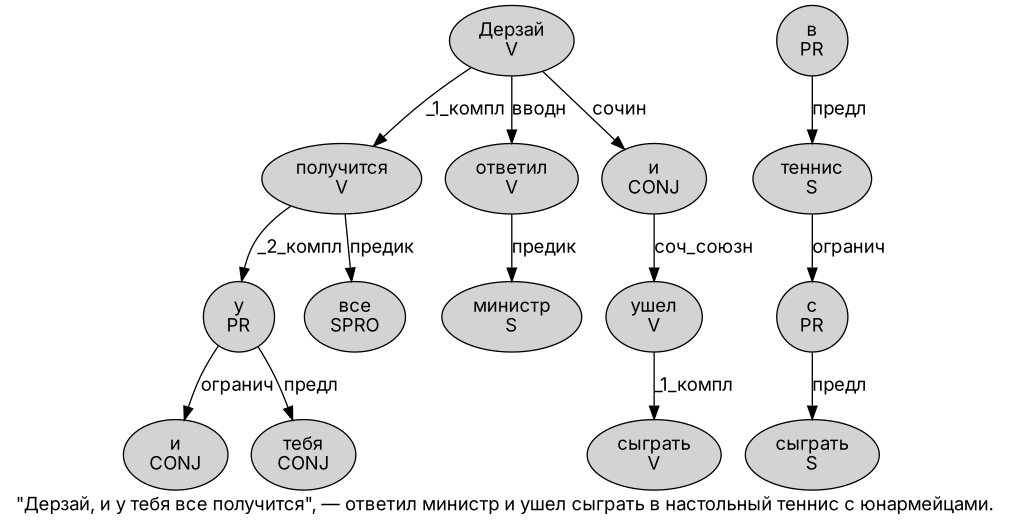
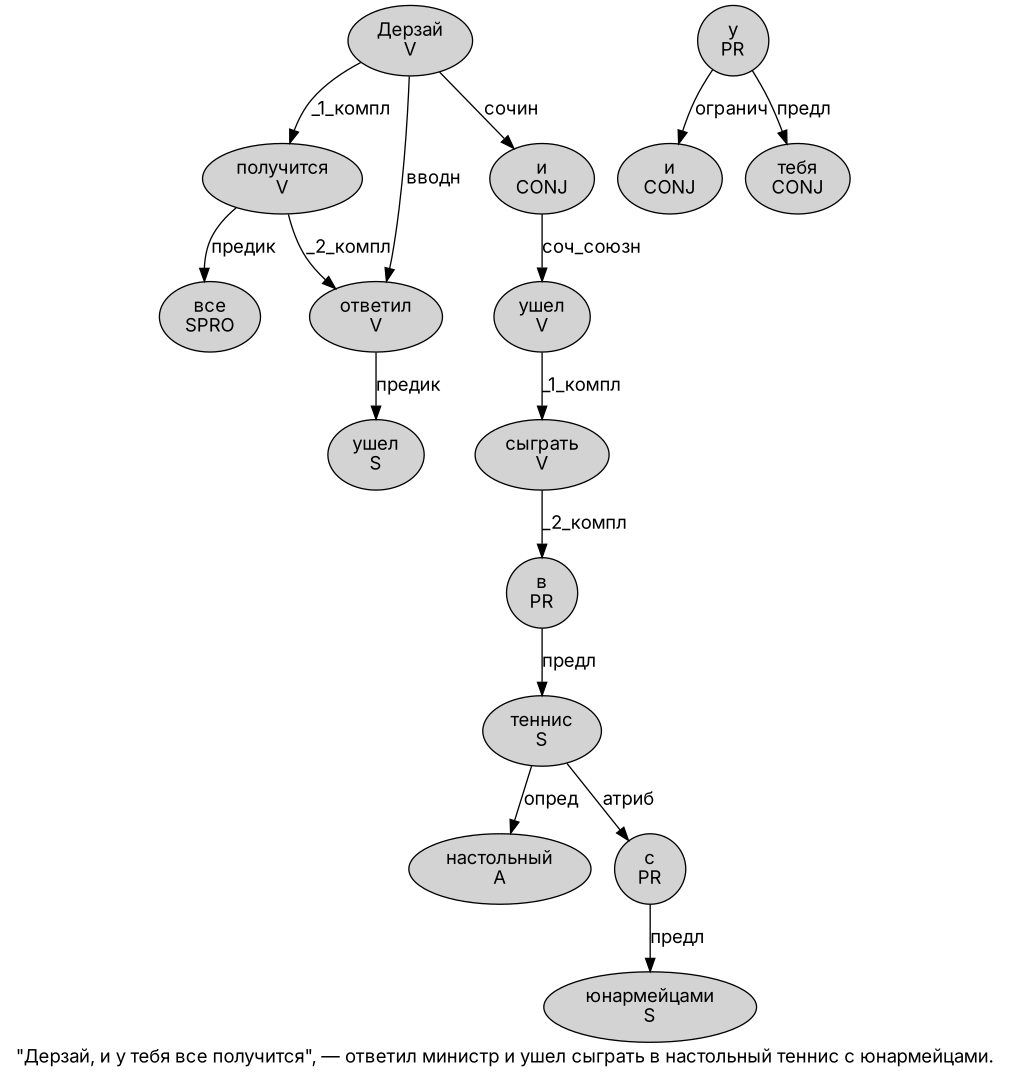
edge "получится V" -> "у PR": now "получится V" -> "ответил V"
edge "теннис S" -> "с PR": label "огранич" -> "атриб"
node "министр S": label "министр S" -> "ушел S"
node "сыграть S": label "сыграть S" -> "юнармейцами S"
edge "сыграть V" -> "в PR": added, label "_2_компл"
node "настольный A": added
